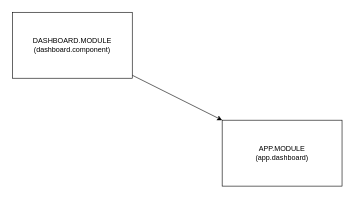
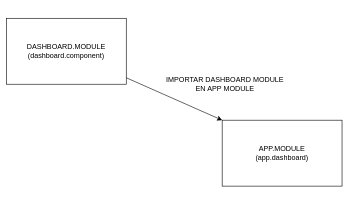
node "DASHBOARD.MODULE (dashboard.component)": moved (72, 45) -> (66, 51)
node "IMPORTAR DASHBOARD MODULE EN APP MODULE": added
